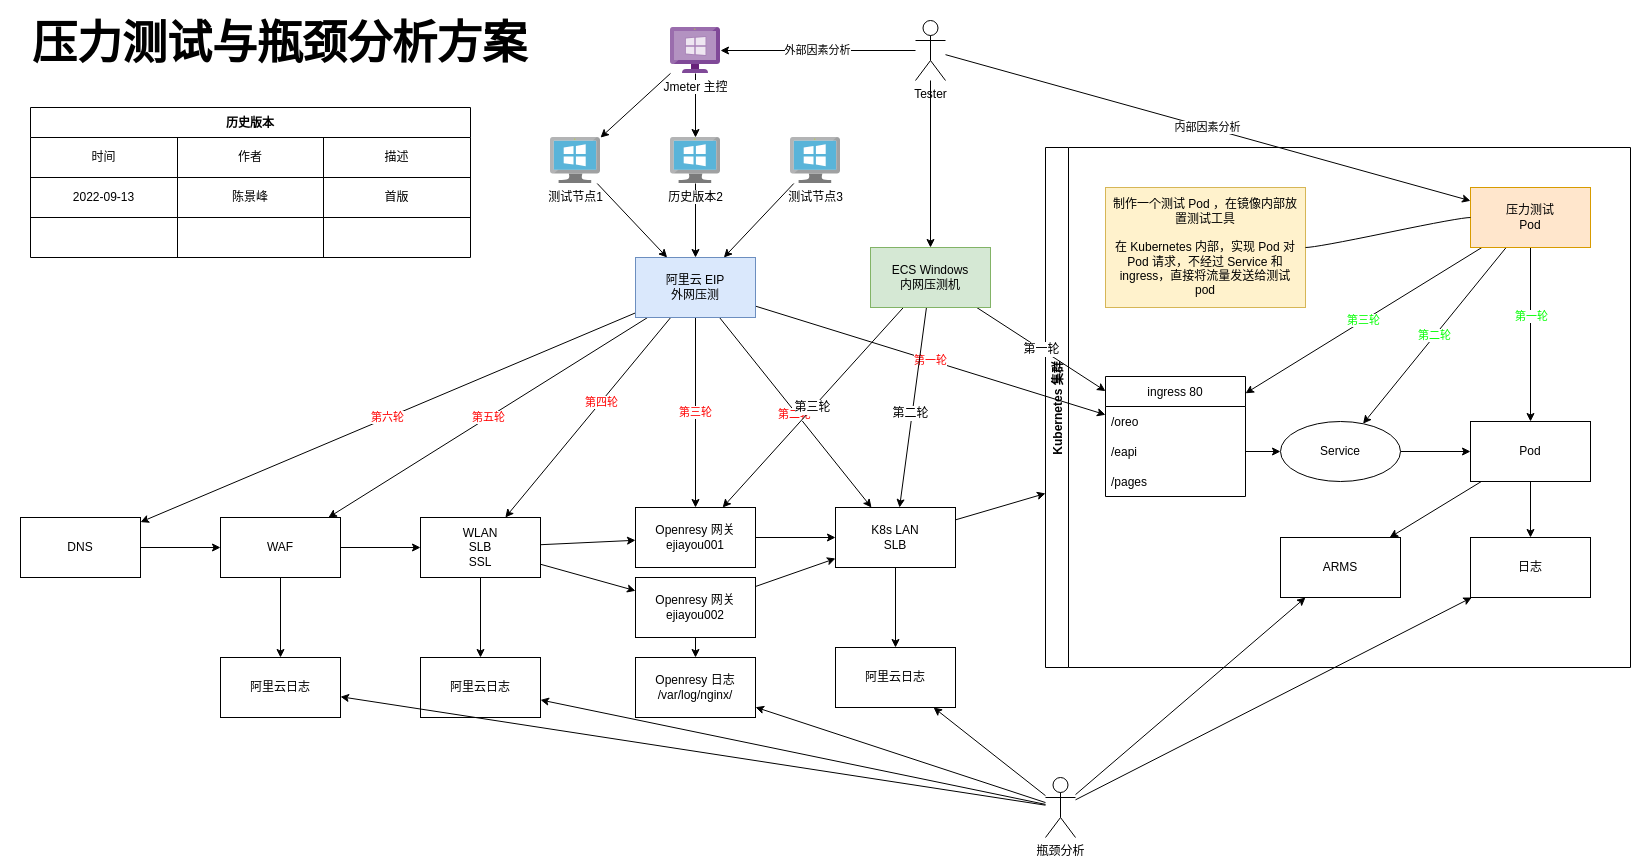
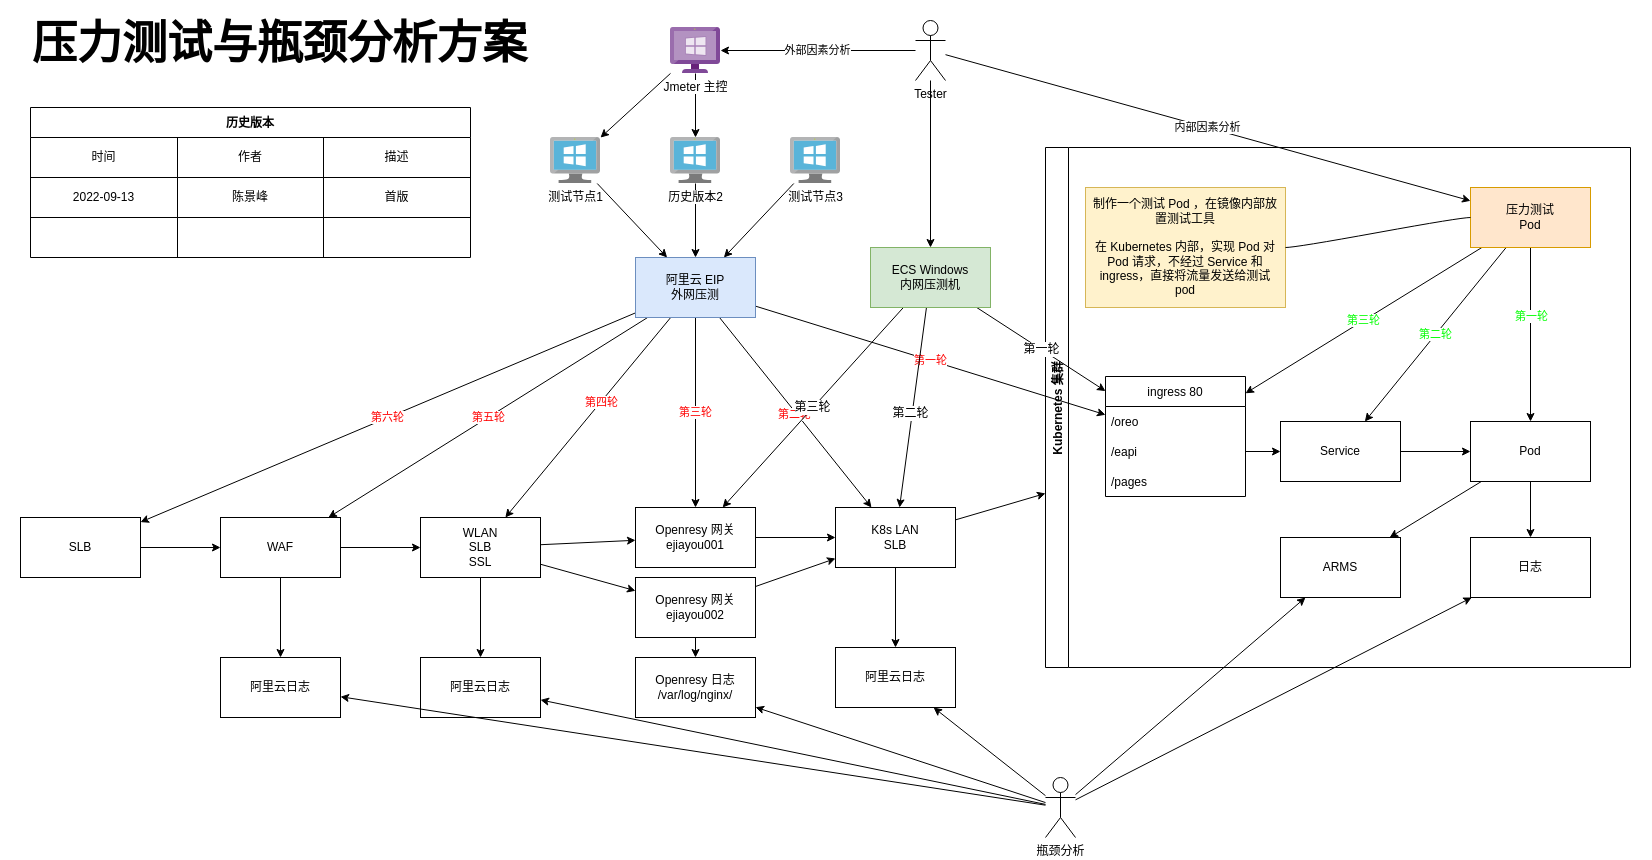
node "制作一个测试 Pod ，在镜像内部放置测试工具 在 Kubernetes 内部，实现 Pod 对 Pod 请求，不经过 Service 和 ingress，直接将流量发送给测试 pod": moved (1206, 248) -> (1186, 248)
node "Service": shape ellipse -> rectangle
node "DNS": label "DNS" -> "SLB"
